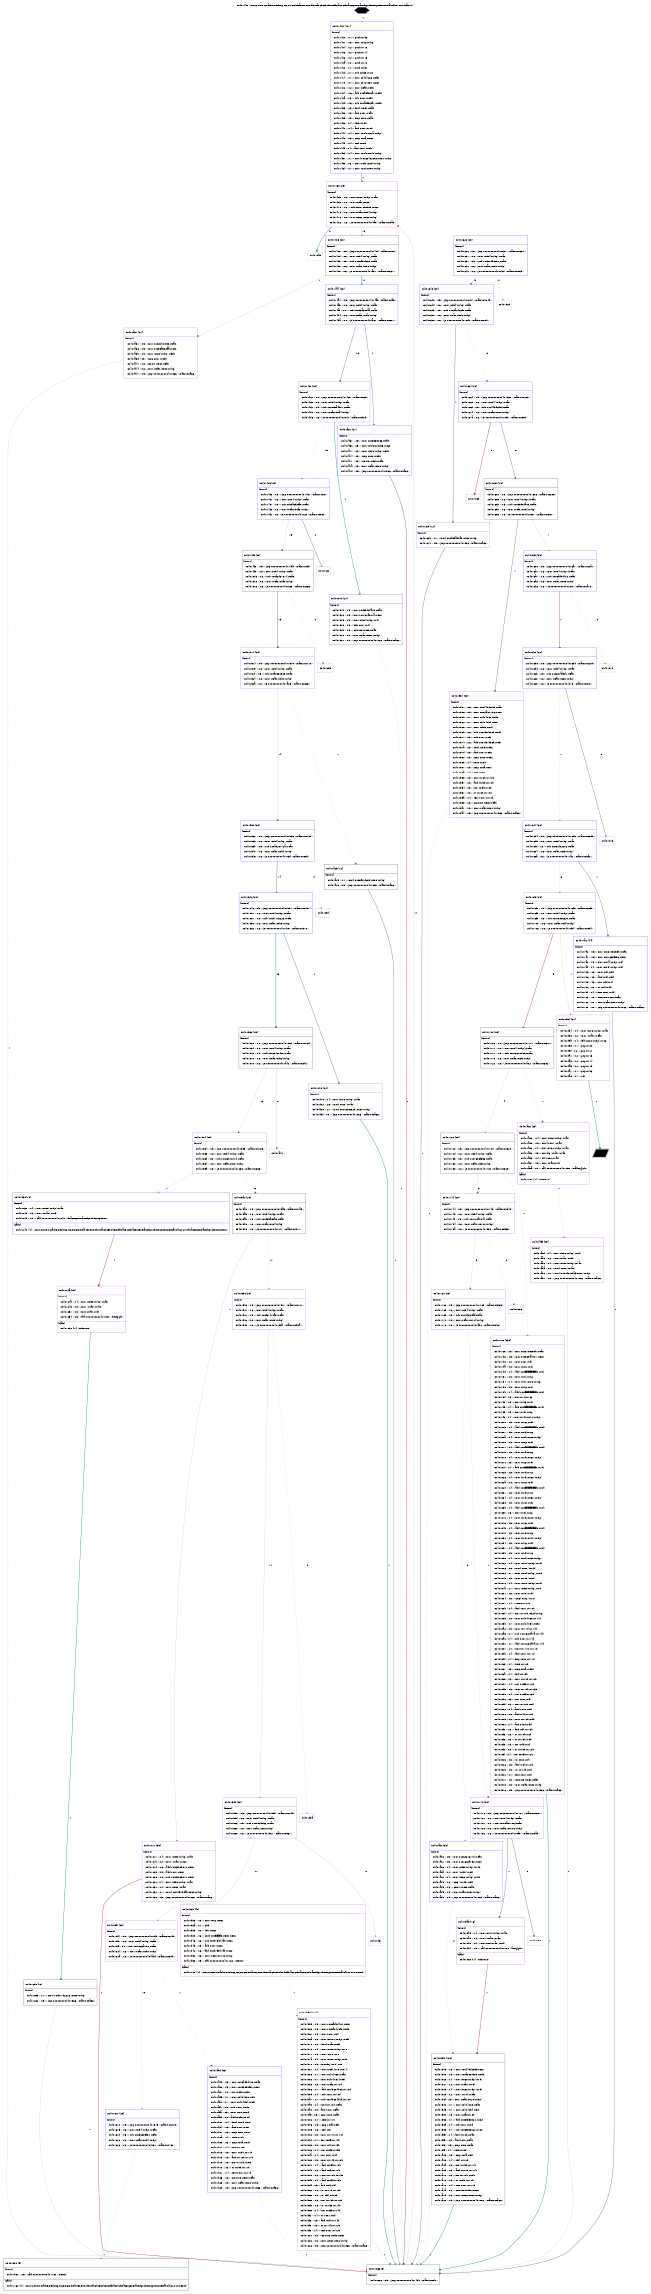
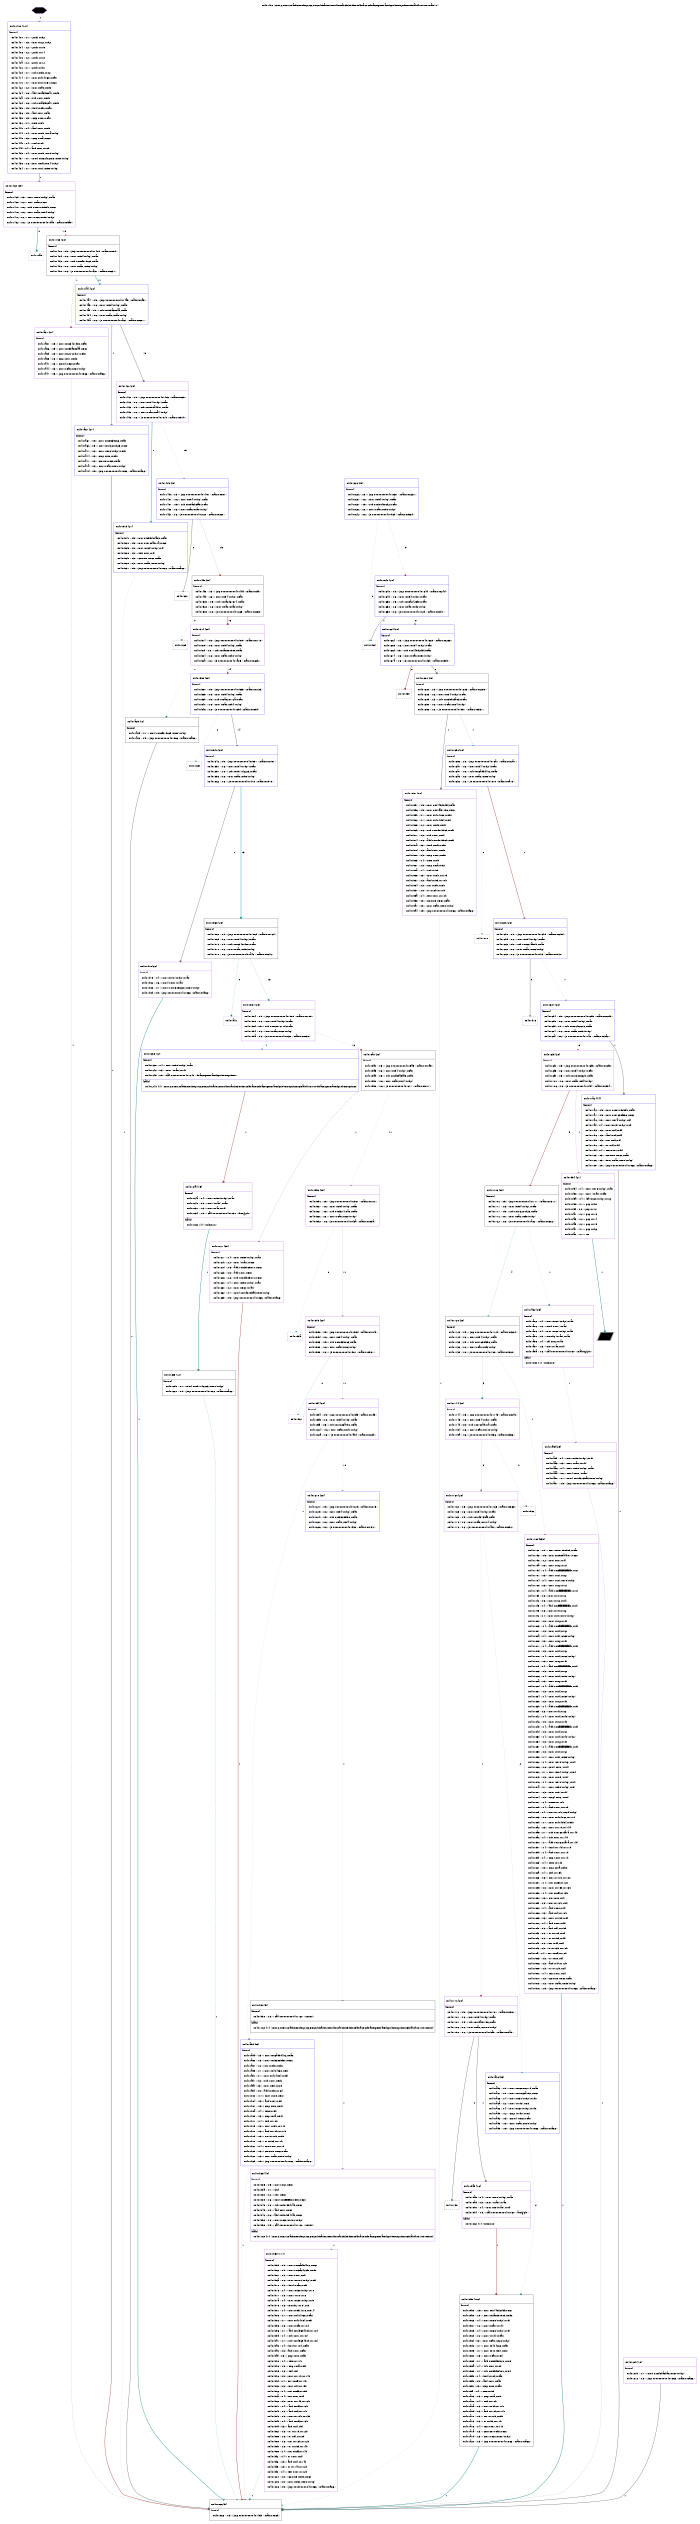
edge "0x401648 [28]" -> "0x401c0b [12]": now "0x401648 [28]" -> "0x401d6d"
edge "0x401e66 [5]" -> "0x40146b [29]": removed, label "17"
edge "0x401b30 [5]" -> "0x401b35 [40]": added, label "1"
